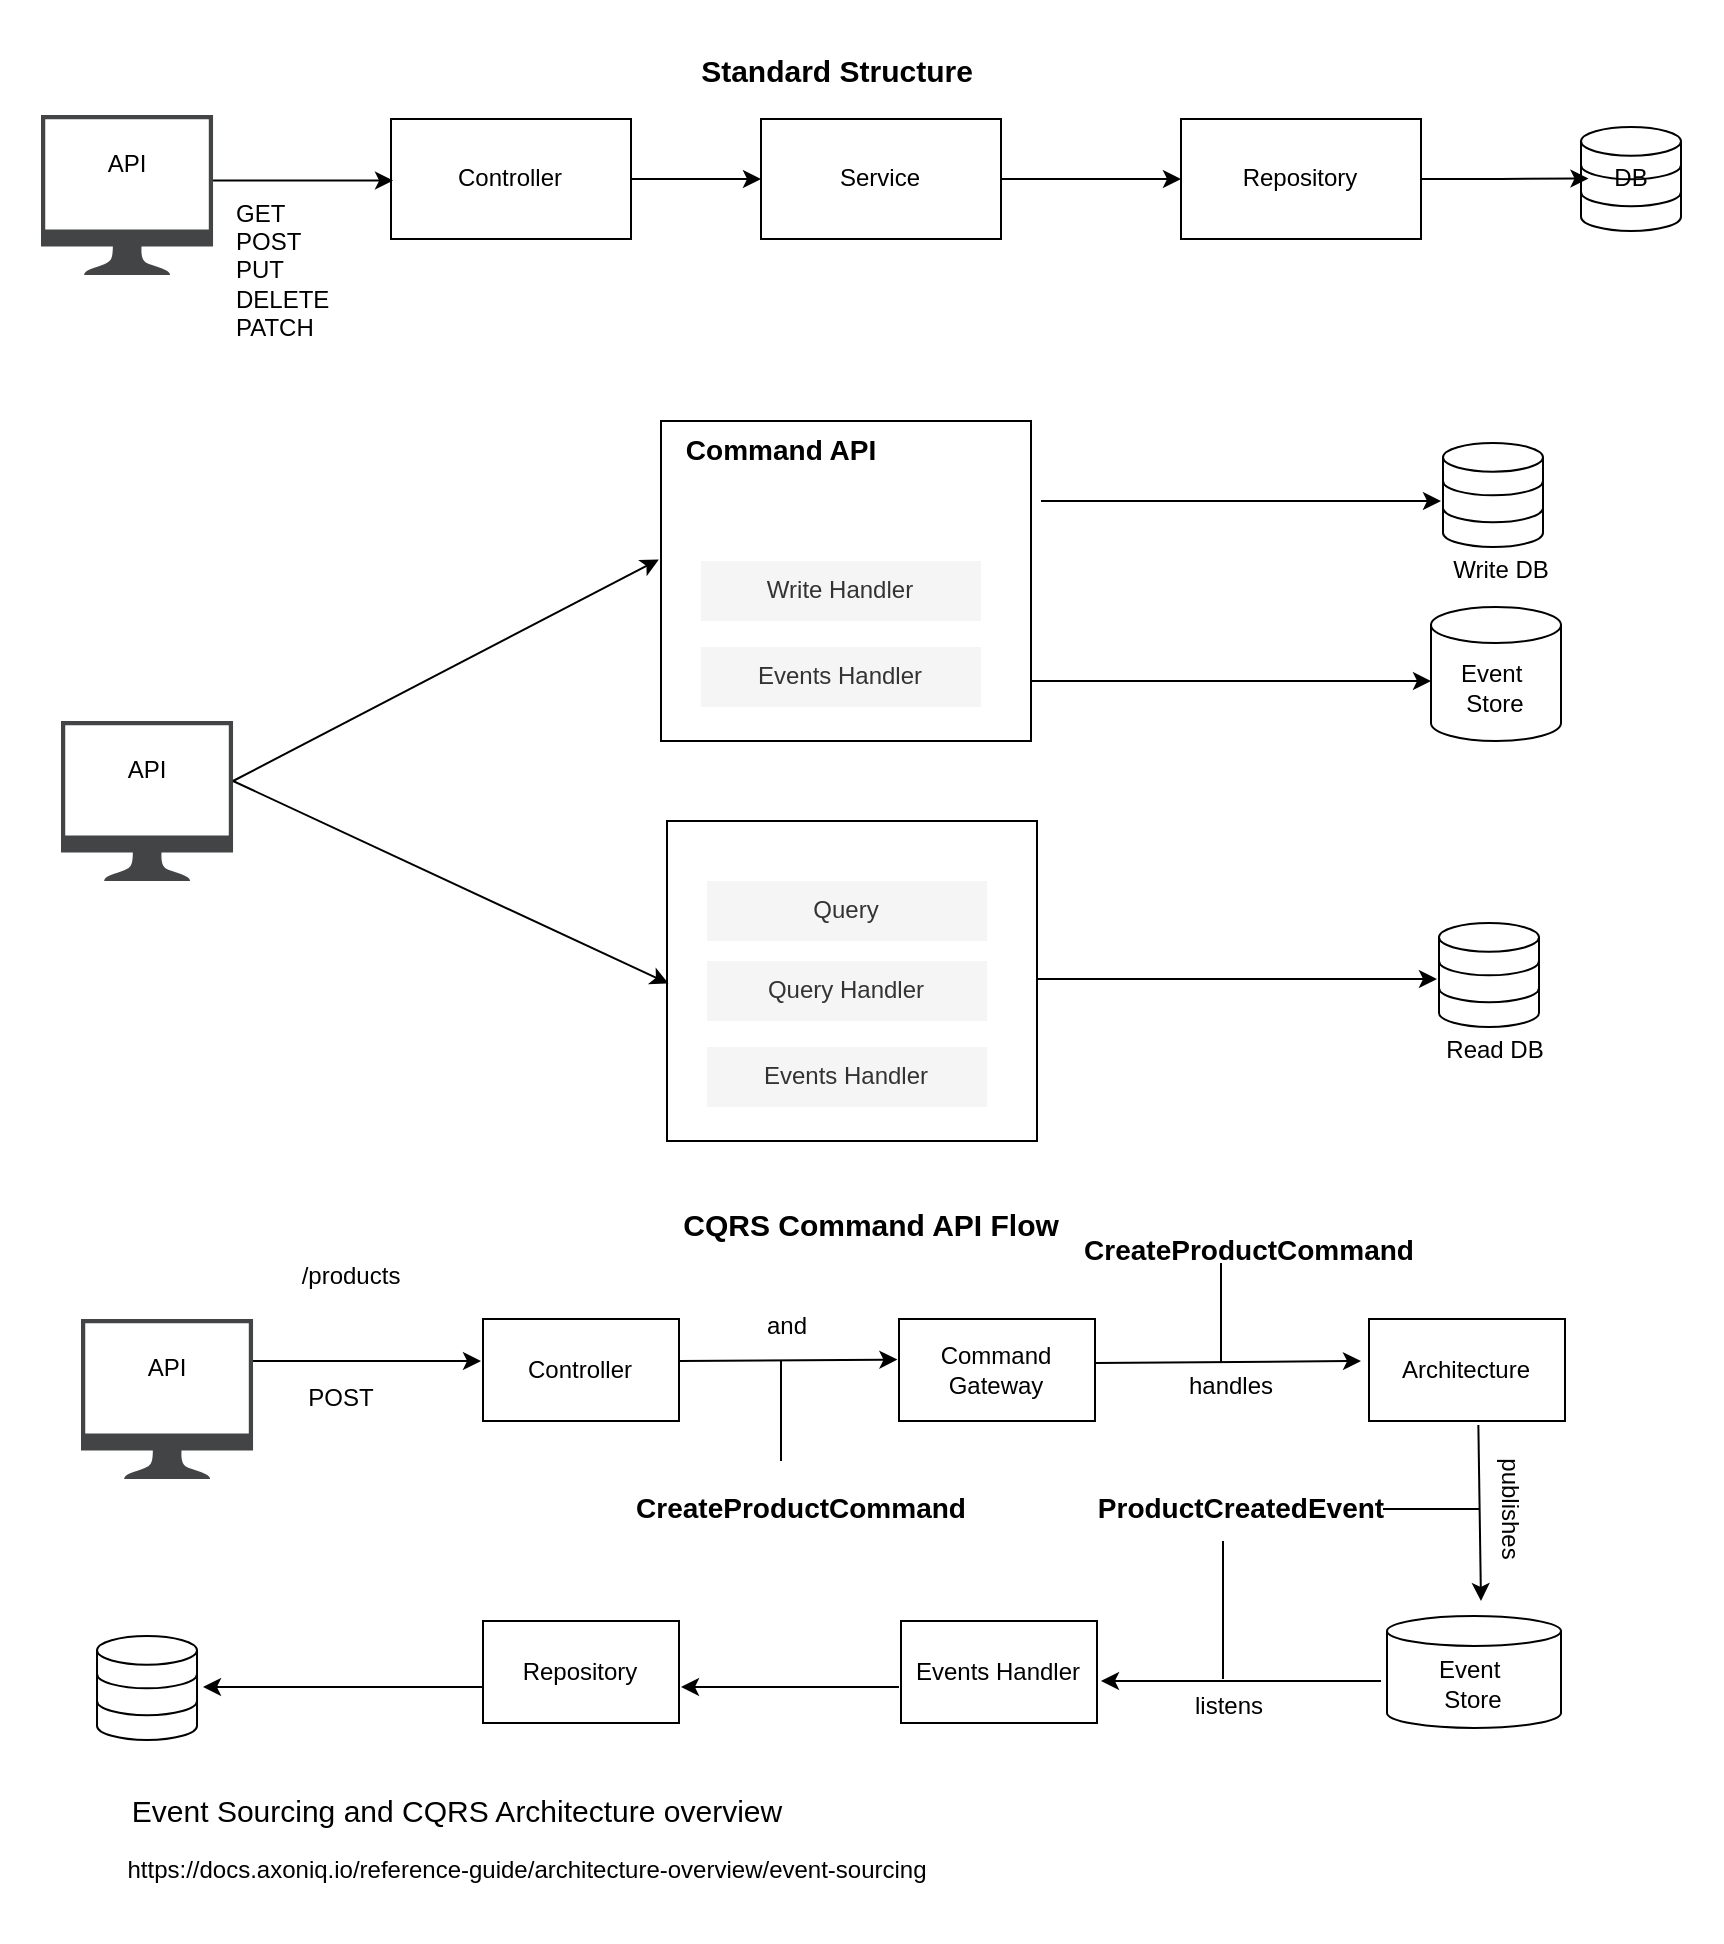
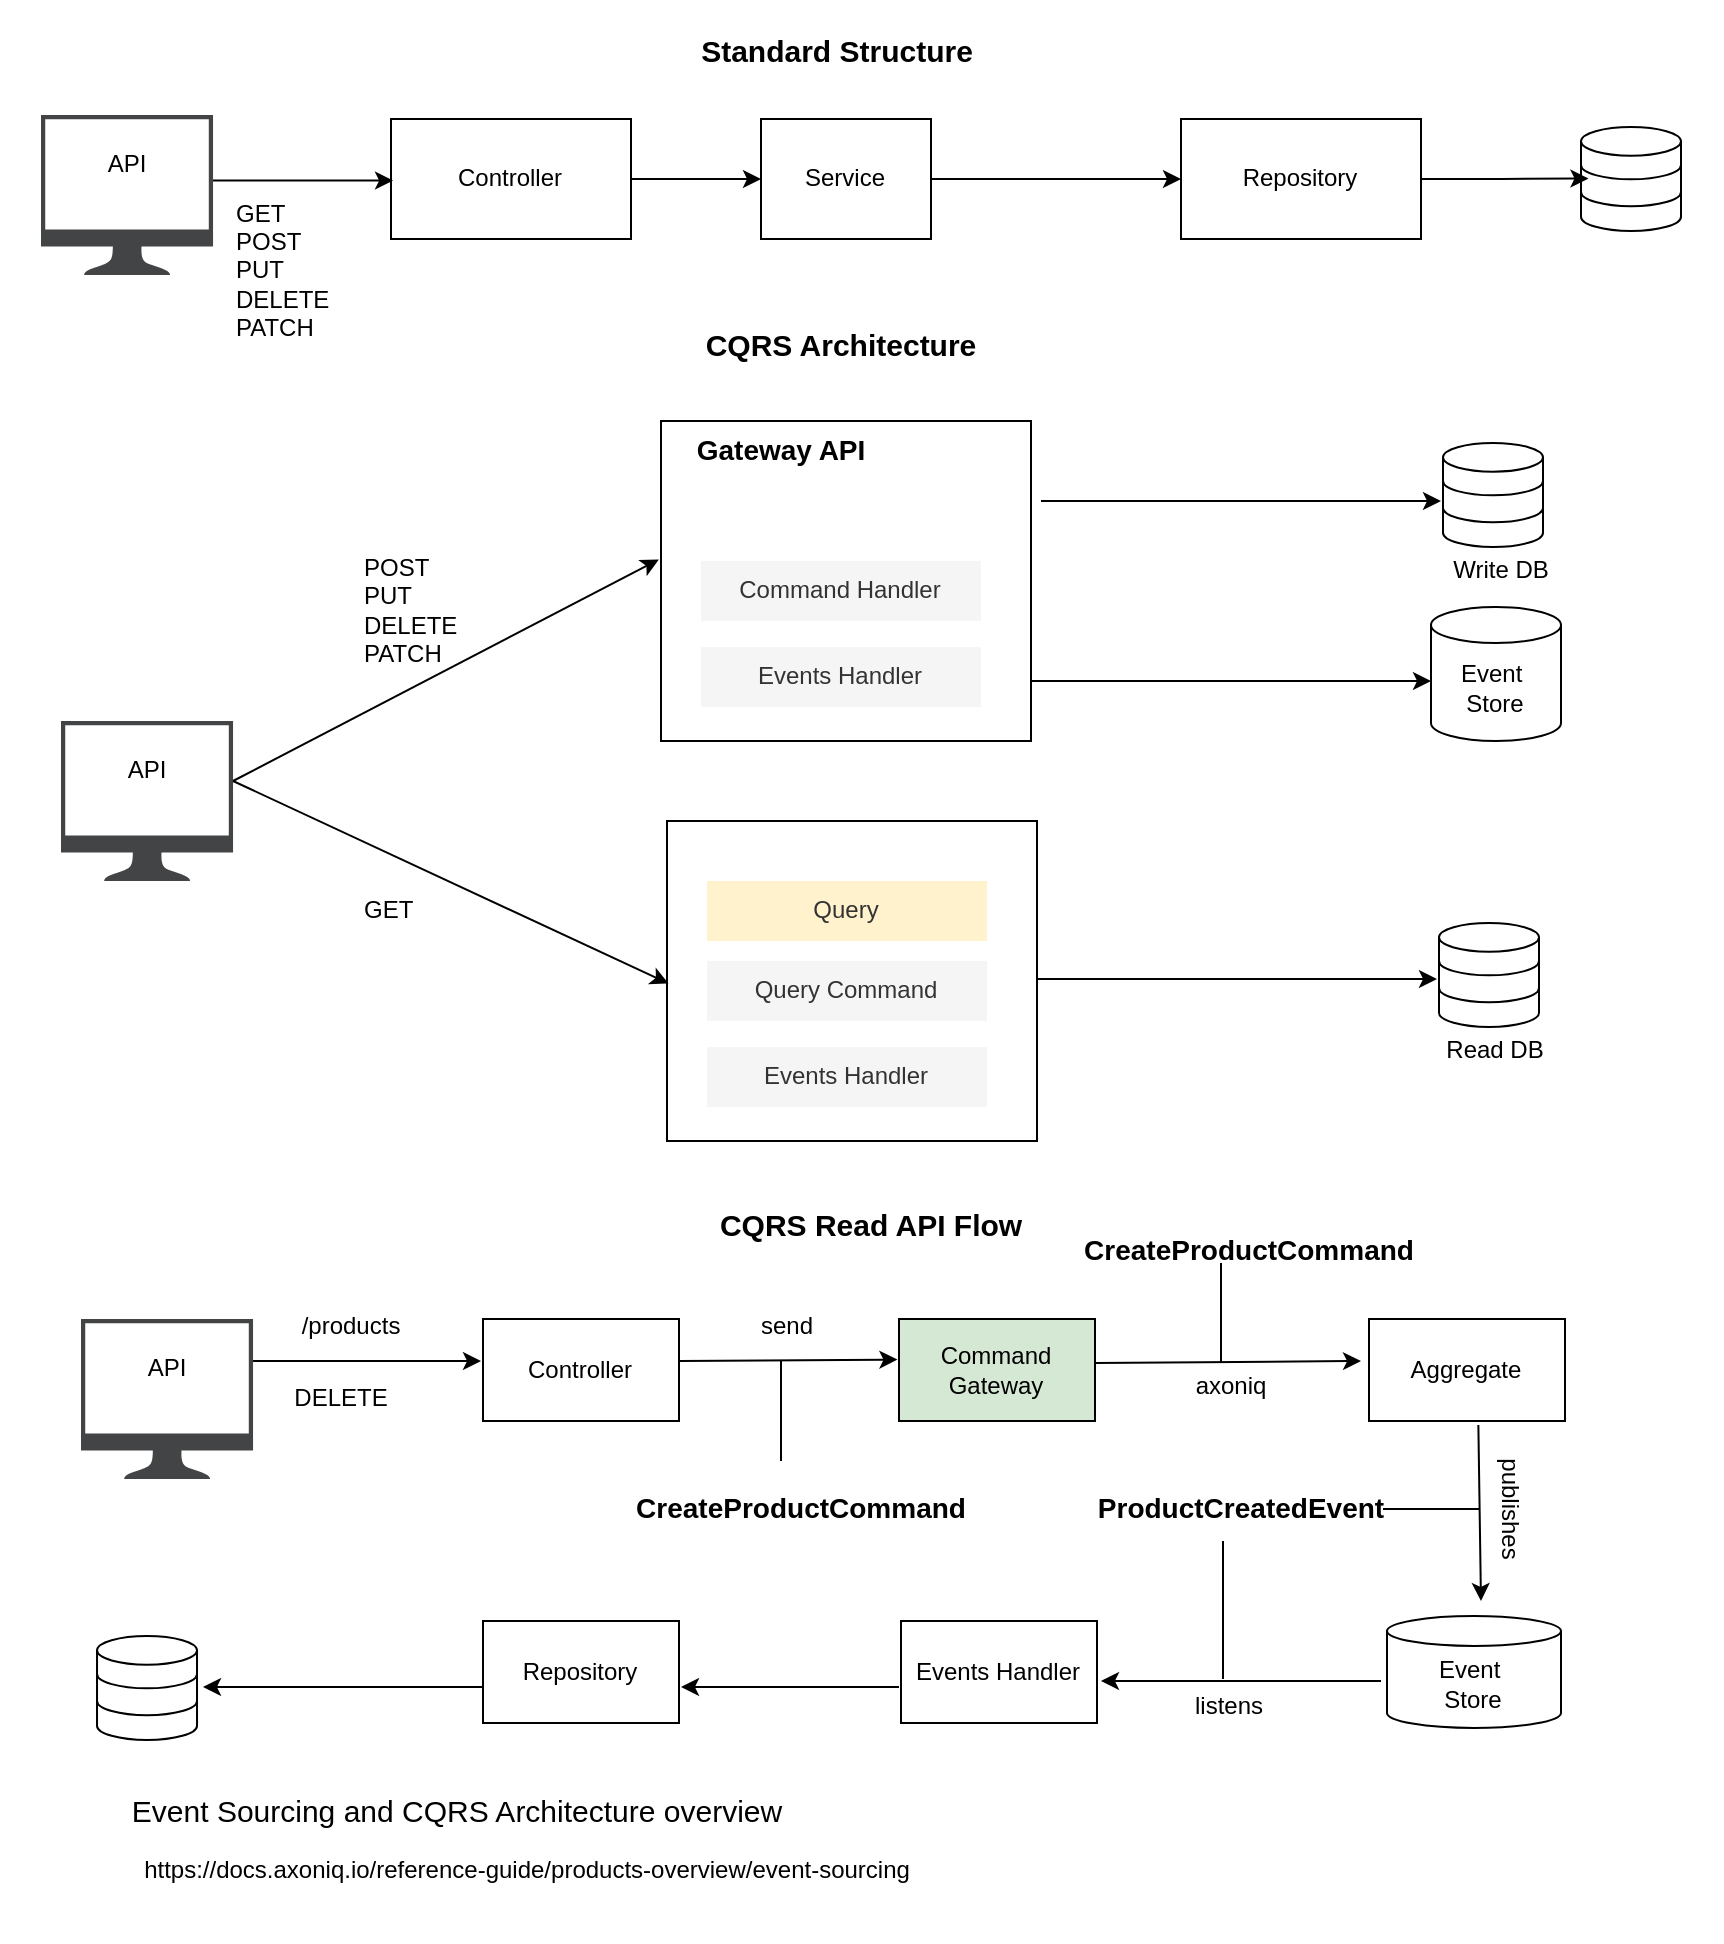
node "Standard Structure": moved (837, 71) -> (837, 51)
node "Service": size 240x120 -> 170x120
node "DB": removed
node "CQRS Architecture": added
node "Command API": label "Command API" -> "Gateway API"
node "Write Handler": label "Write Handler" -> "Command Handler"
node "POST PUT DELETE PATCH": added
node "GET": added
node "Query": fillcolor #f5f5f5 -> #fff2cc
node "Query Handler": label "Query Handler" -> "Query Command"
node "CQRS Command API Flow": label "CQRS Command API Flow" -> "CQRS Read API Flow"
node "/products": moved (351, 1277) -> (351, 1327)
node "and": label "and" -> "send"
node "Command Gateway": fillcolor #ffffff -> #d5e8d4
node "Architecture": label "Architecture" -> "Aggregate"
node "handles": label "handles" -> "axoniq"
node "POST": label "POST" -> "DELETE"
node "https://docs.axoniq.io/reference-guide/architecture-overview/event-sourcing": label "https://docs.axoniq.io/reference-guide/architecture-overview/event-sourcing" -> "https://docs.axoniq.io/reference-guide/products-overview/event-sourcing"
